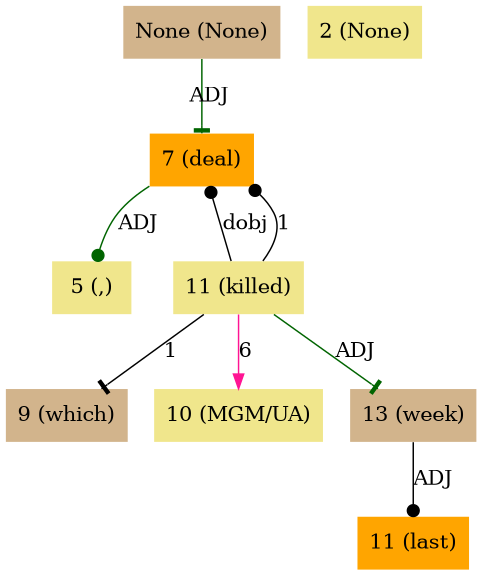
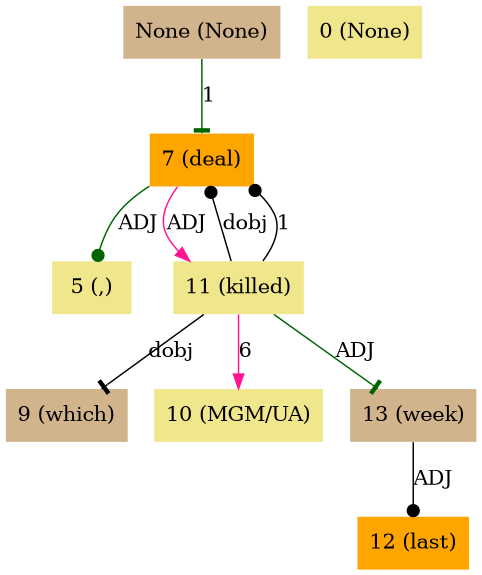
node "2 (None)": label "2 (None)" -> "0 (None)"
edge "None (None)" -> "7 (deal)": label "ADJ" -> "1"
edge "7 (deal)" -> "11 (killed)": added, label "ADJ"
edge "11 (killed)" -> "9 (which)": label "1" -> "dobj"
node "11 (last)": label "11 (last)" -> "12 (last)"
